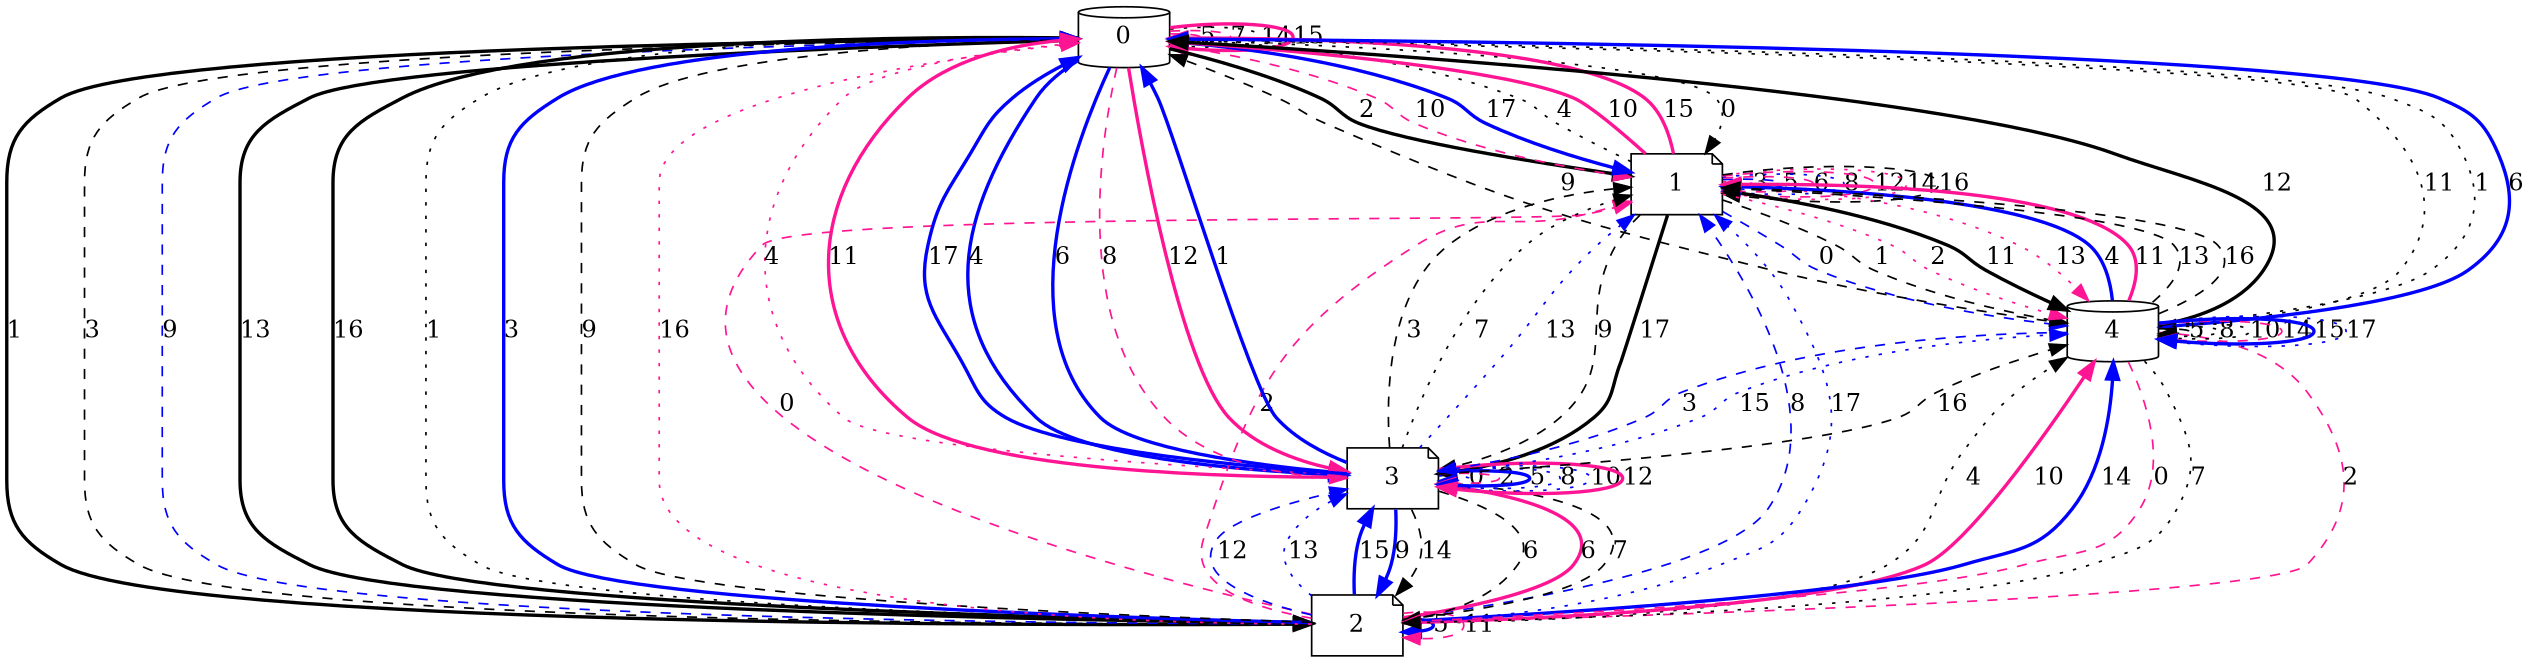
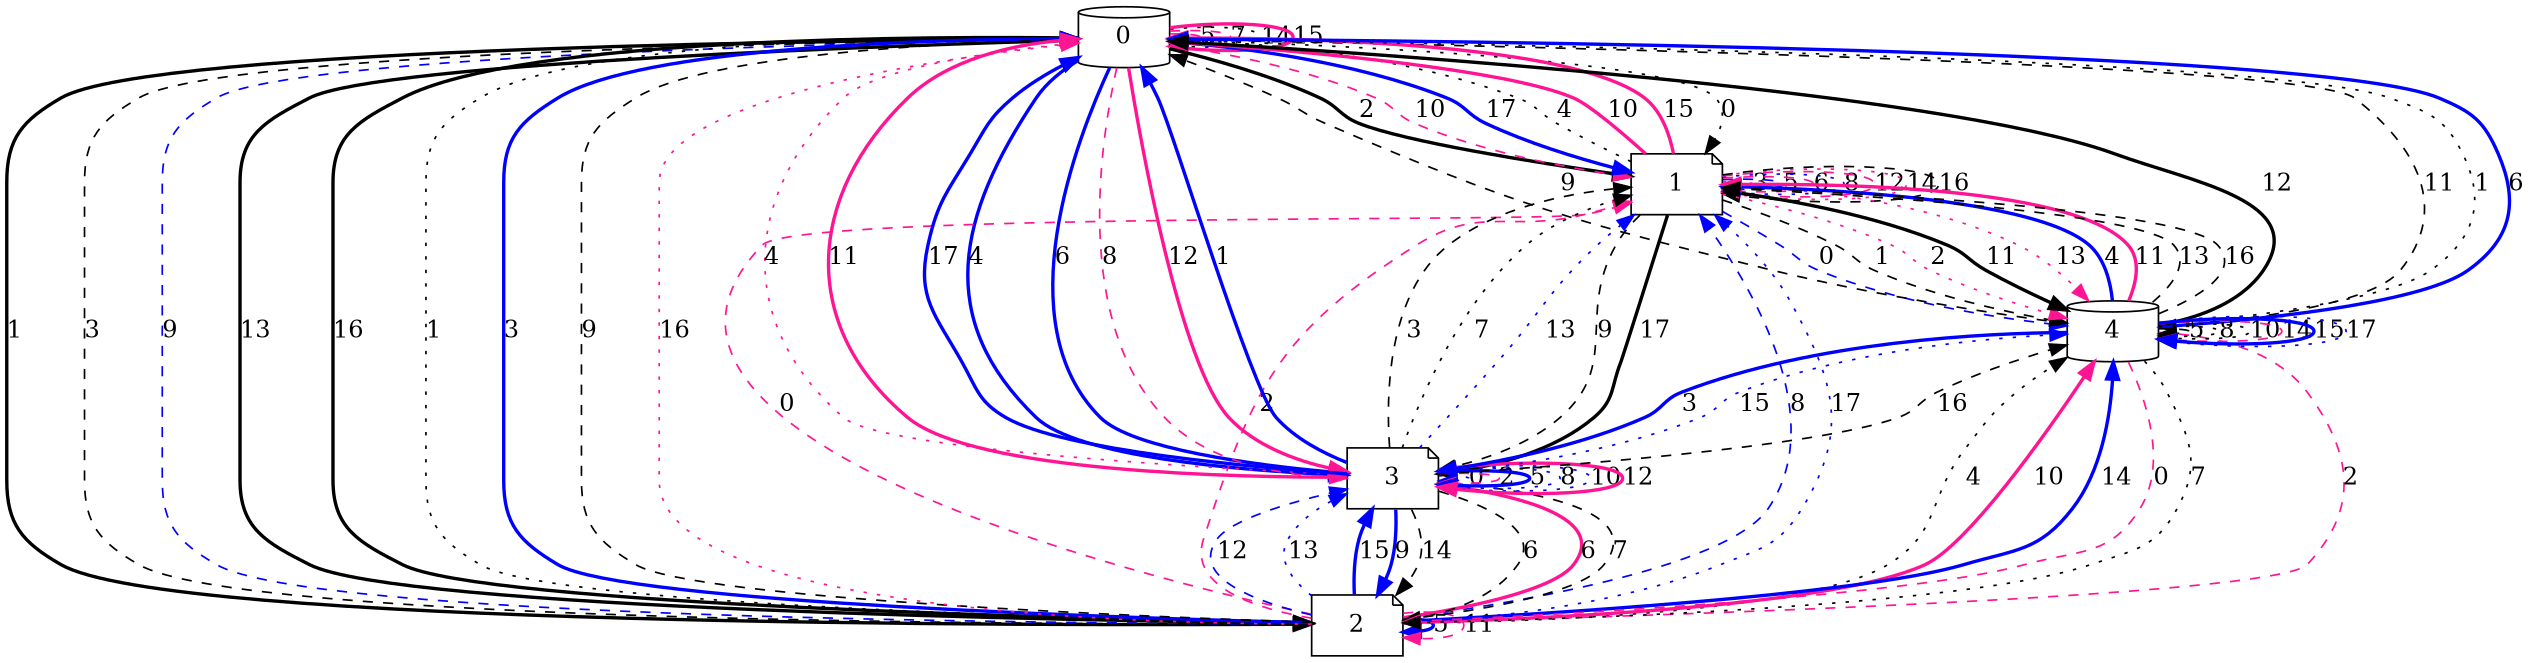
edge "0" -> "4": style dotted -> dashed
edge "4" -> "3": style dashed -> bold
